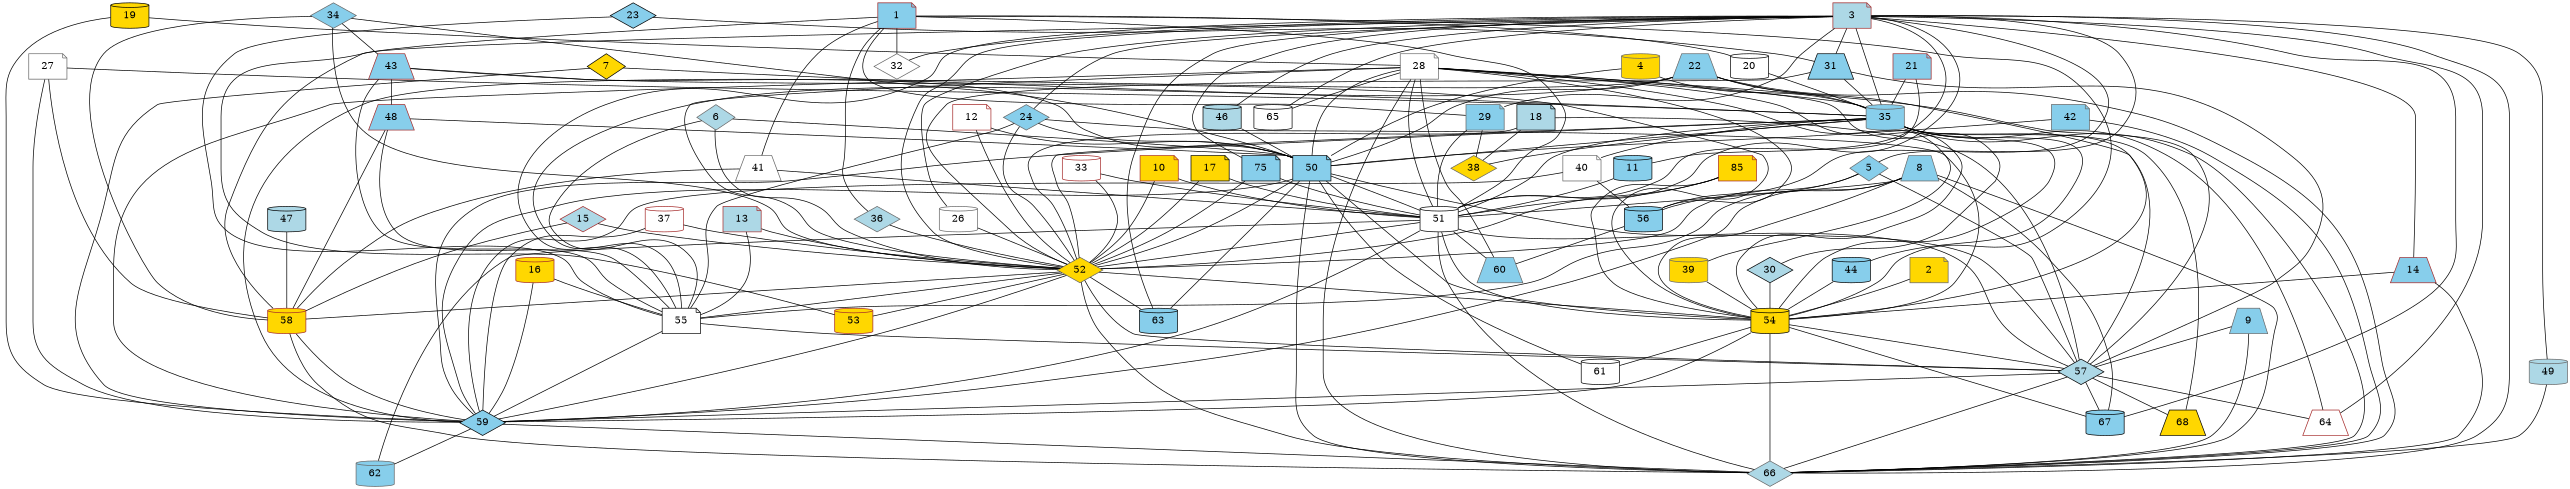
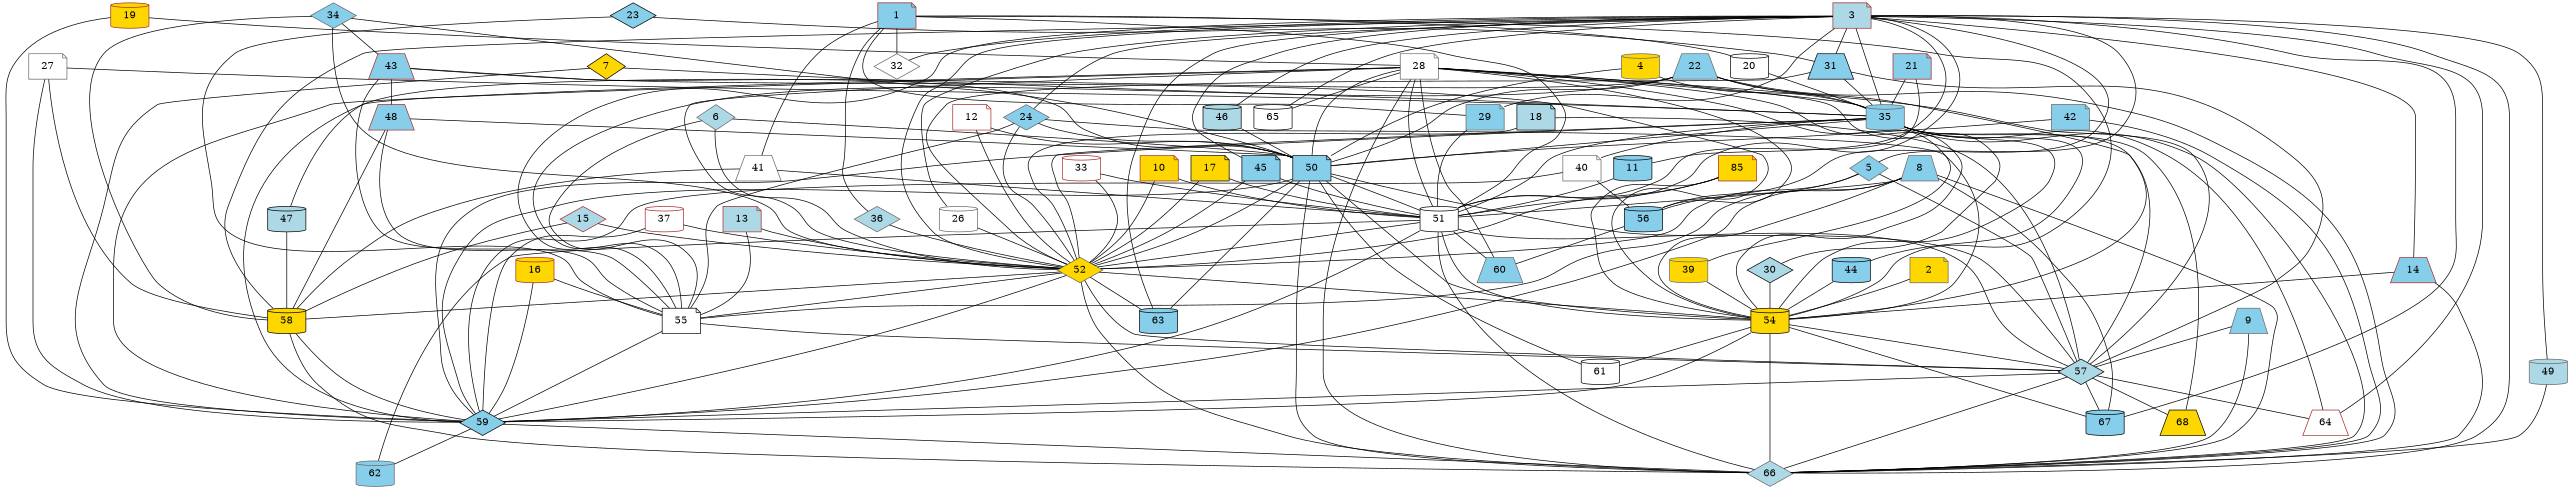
node "19": color black -> brown
edge "28" -- "47": added
node "75": label "75" -> "45"
node "38": removed
node "58": color brown -> black
node "53": removed
